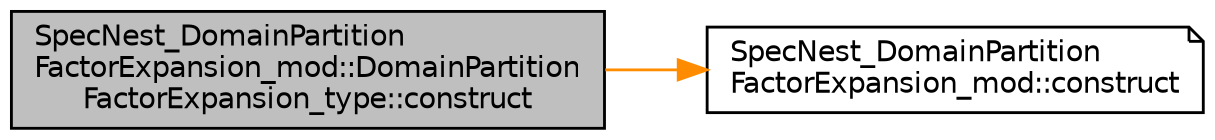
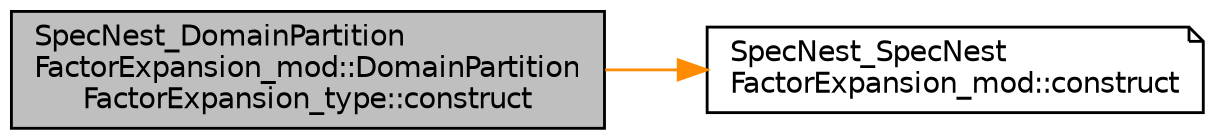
node "SpecNest_DomainPartition FactorExpansion_mod::construct": label "SpecNest_DomainPartition FactorExpansion_mod::construct" -> "SpecNest_SpecNest FactorExpansion_mod::construct"
